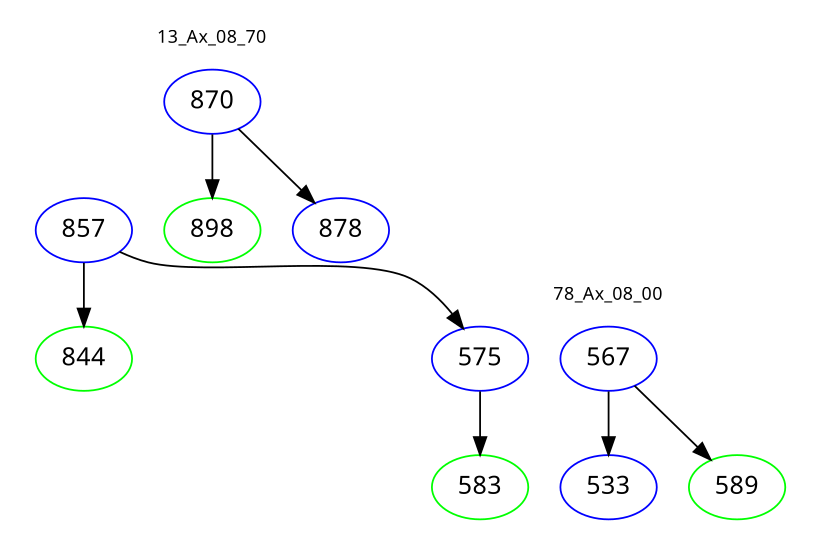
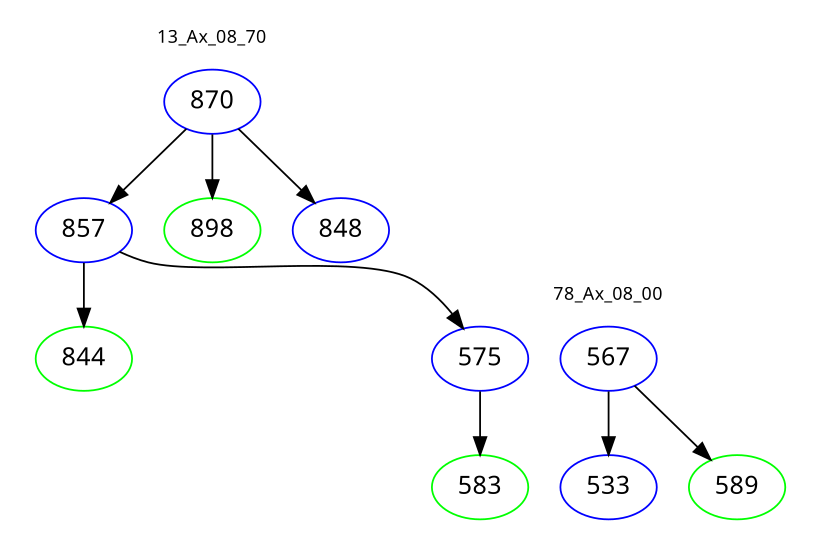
edge "870" -> "857": added
node "878": label "878" -> "848"
